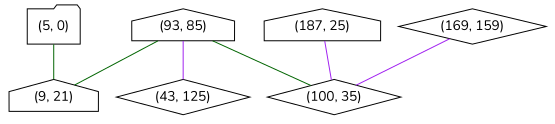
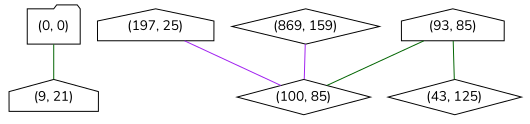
node "(5, 0)": label "(5, 0)" -> "(0, 0)"
node "(187, 25)": label "(187, 25)" -> "(197, 25)"
node "(169, 159)": label "(169, 159)" -> "(869, 159)"
edge "(93, 85)" -- "(43, 125)": color purple -> darkgreen
edge "(93, 85)" -- "(9, 21)": removed
node "(100, 35)": label "(100, 35)" -> "(100, 85)"
